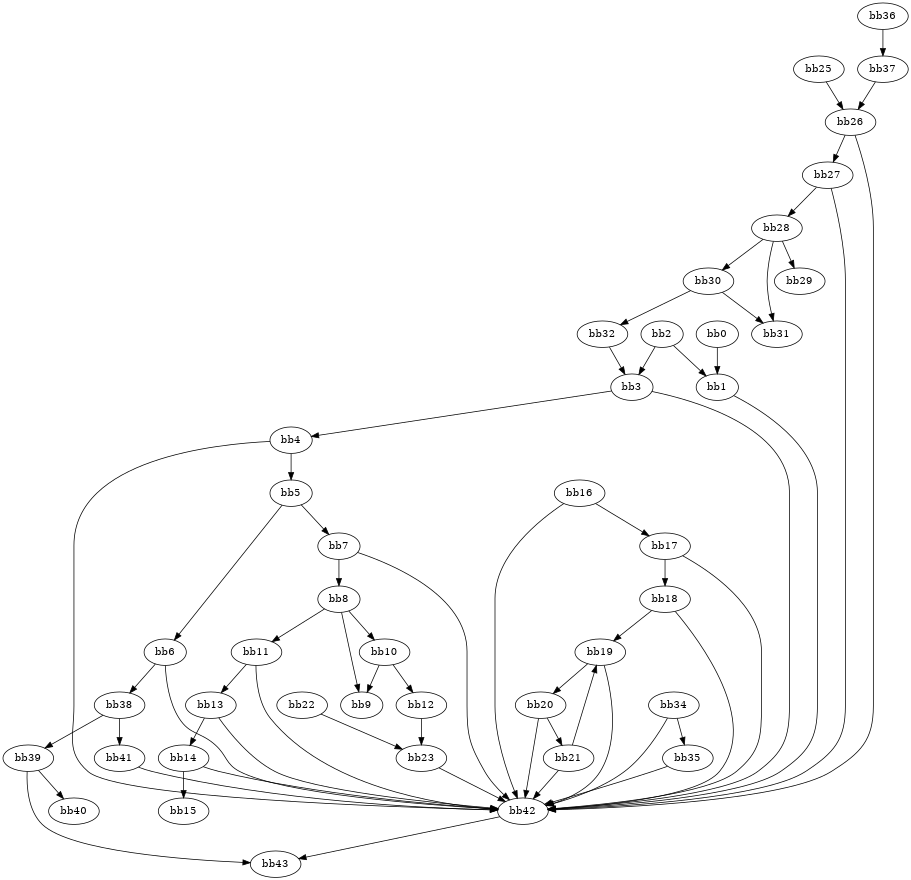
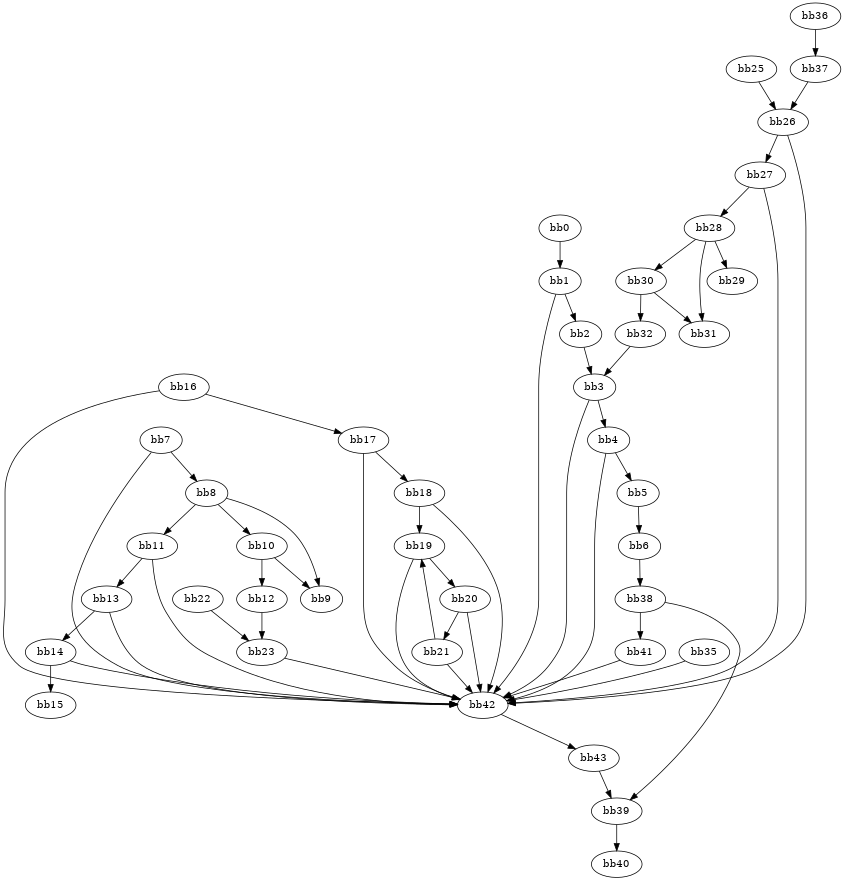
edge "bb2" -> "bb1": reversed
edge "bb5" -> "bb7": removed
node "bb34": removed
edge "bb6" -> "bb42": removed
edge "bb39" -> "bb43": reversed
